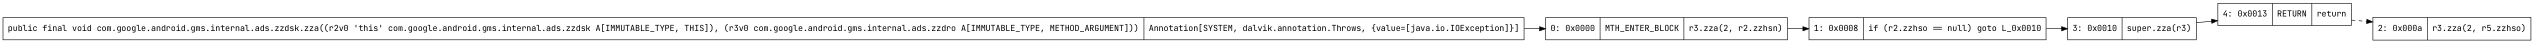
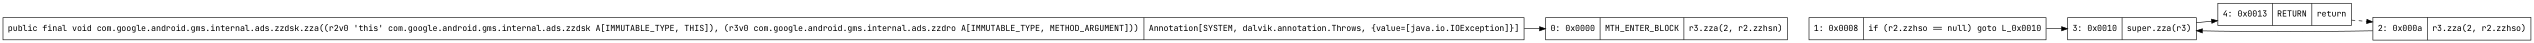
node "2: 0x000a": text "r3.zza(2, r5.zzhso)" -> "r3.zza(2, r2.zzhso)"
edge "0: 0x0000" -> "1: 0x0008": removed
edge "2: 0x000a" -> "3: 0x0010": added
